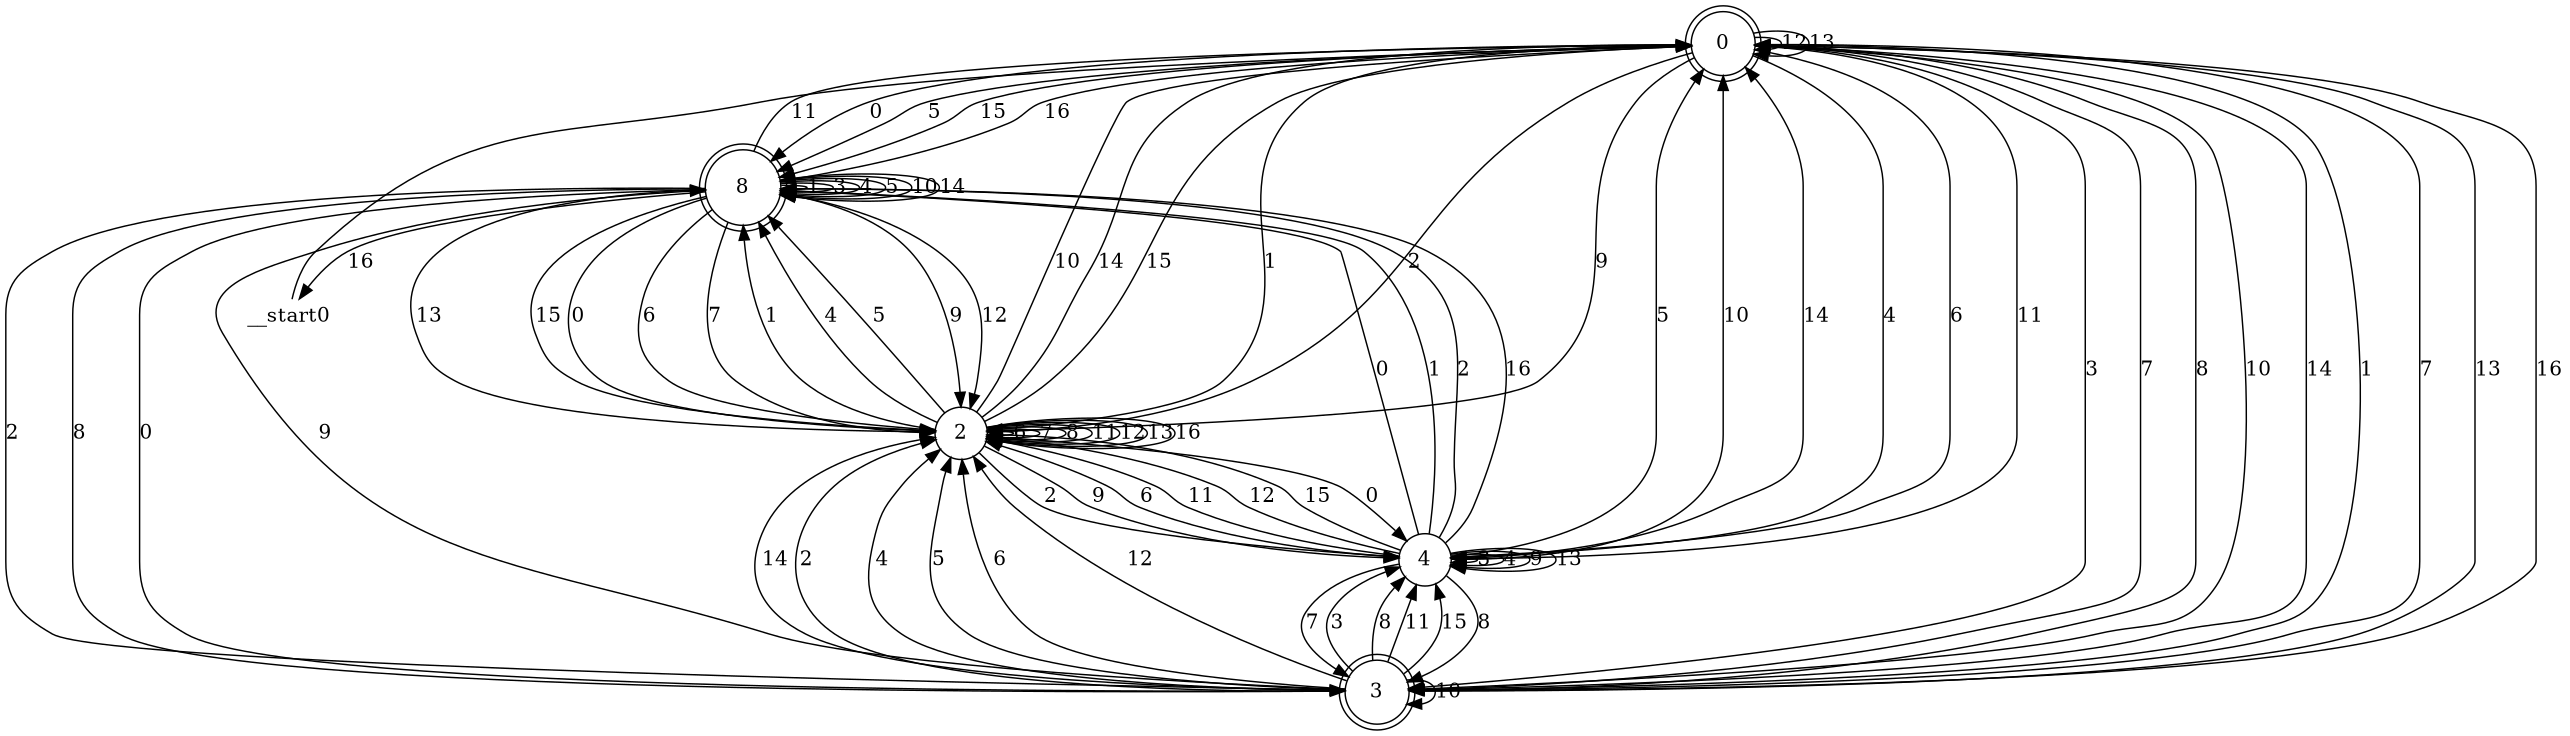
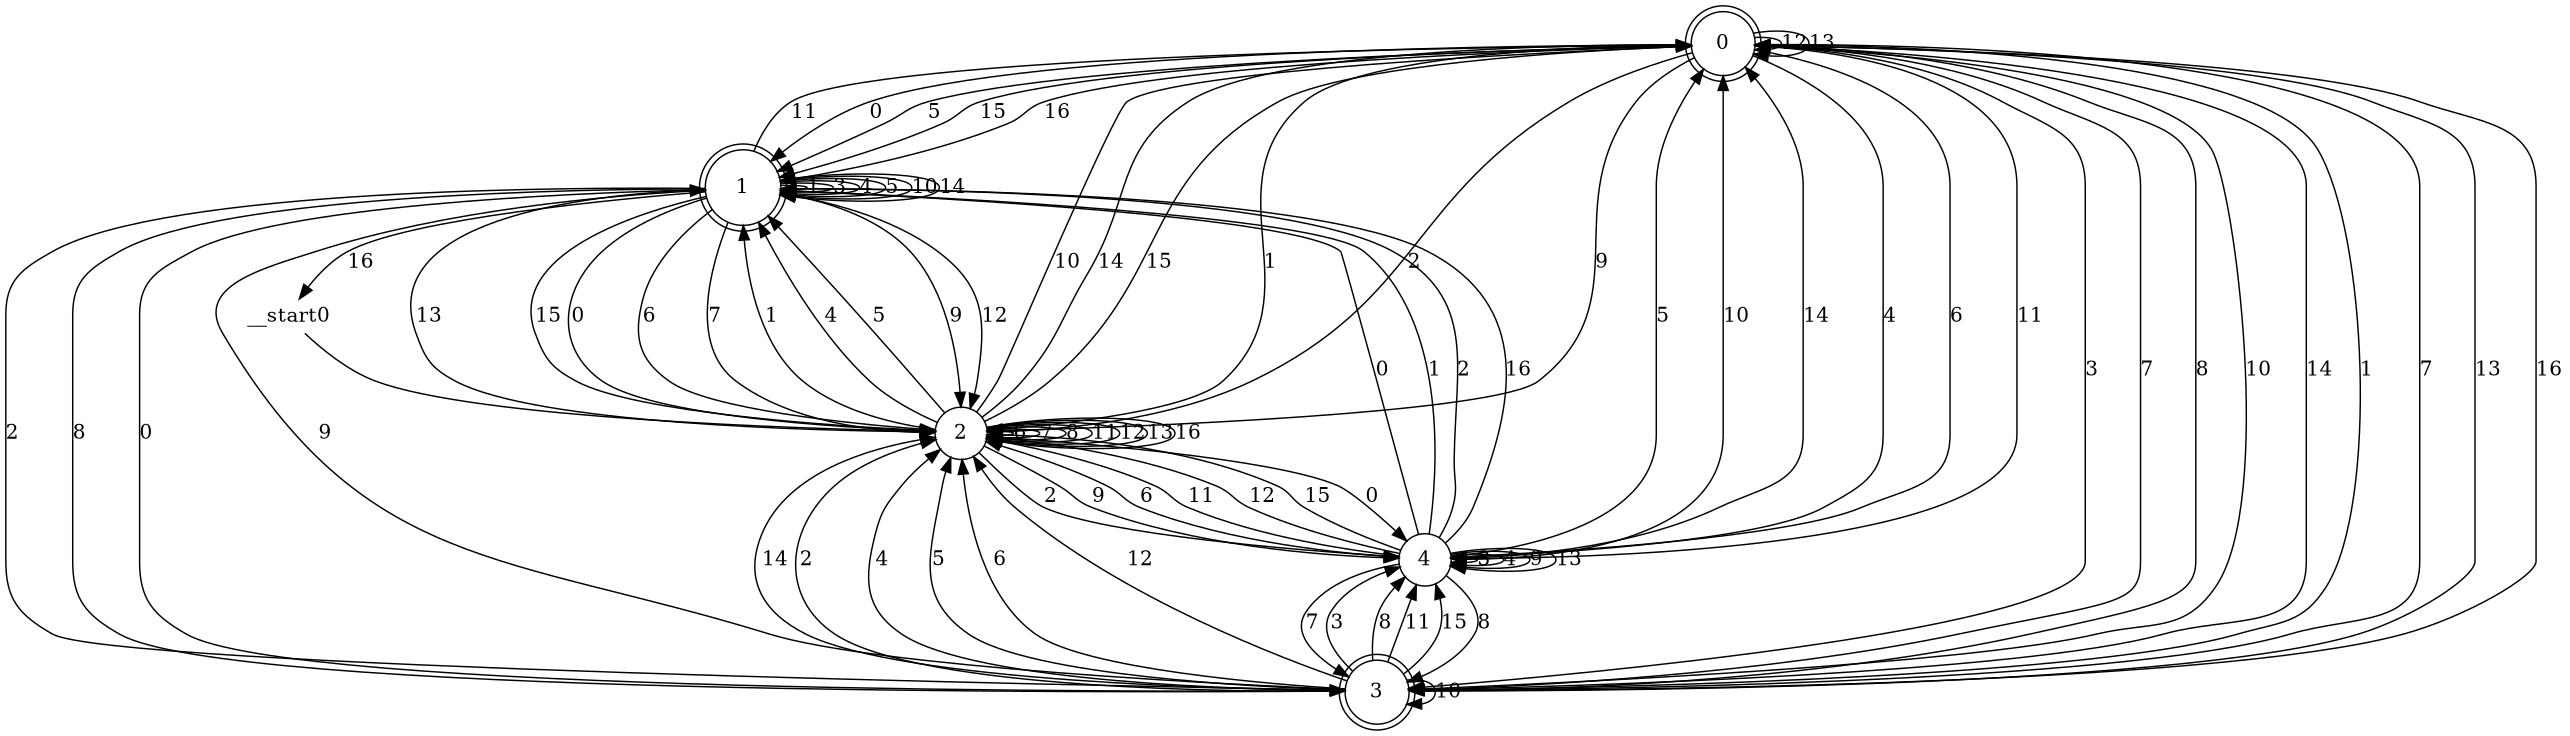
edge "__start0" -> "0": now "__start0" -> "2"
node "8": label "8" -> "1"
